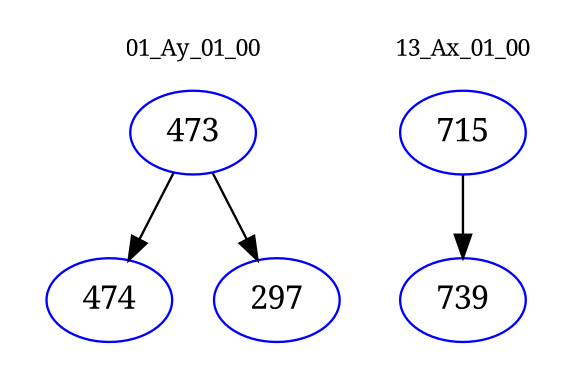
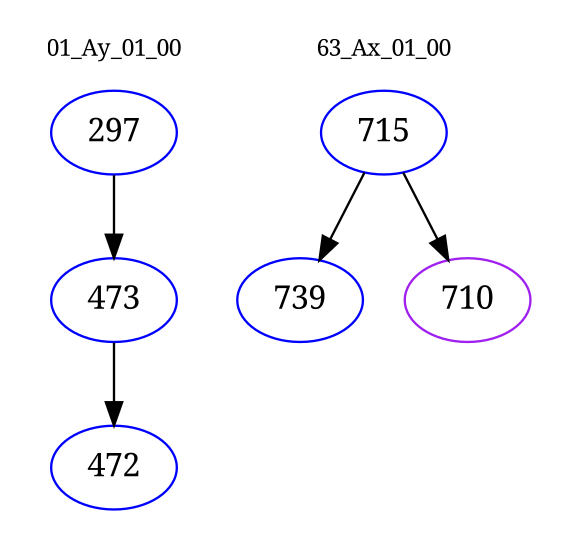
cluster "13_Ax_01_00": label "13_Ax_01_00" -> "63_Ax_01_00"
edge "473" -> "297": reversed
node "474": label "474" -> "472"
node "710": added
